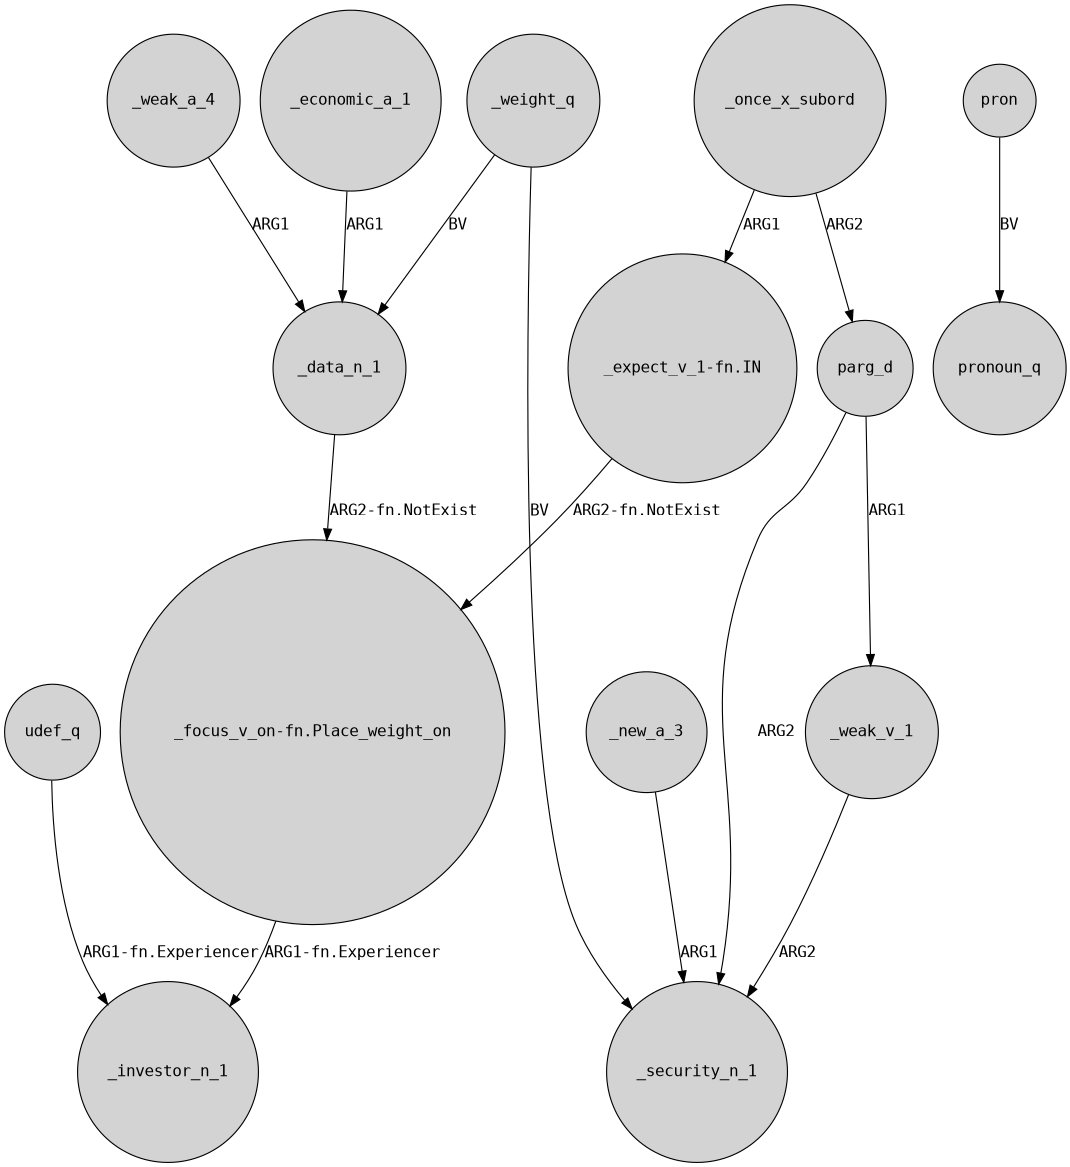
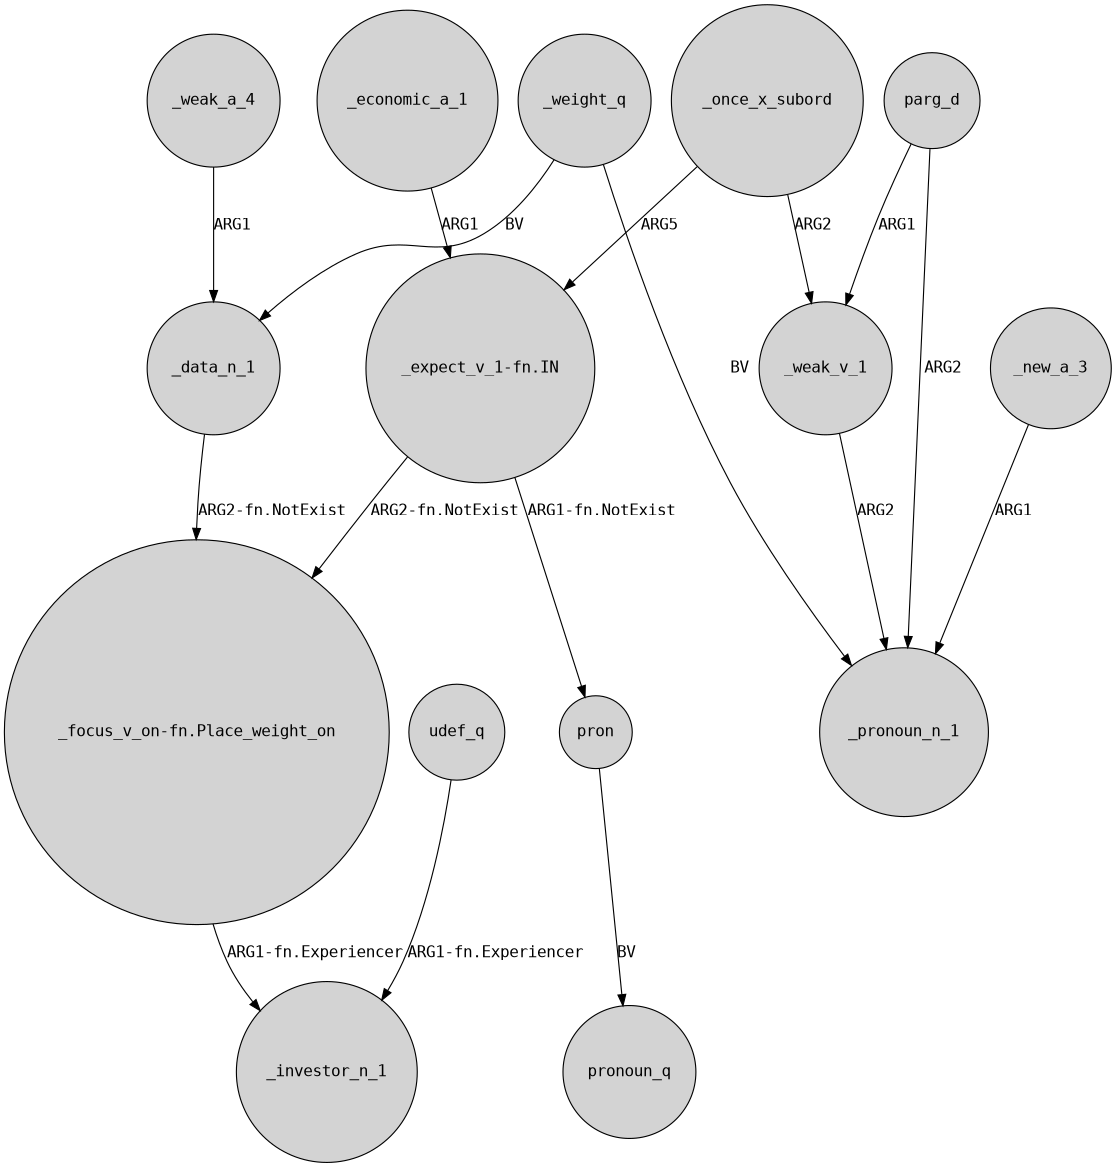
edge "_once_x_subord" -> "_expect_v_1-fn.IN": label "ARG1" -> "ARG5"
edge "_economic_a_1" -> "_data_n_1": now "_economic_a_1" -> "_expect_v_1-fn.IN"
edge "_once_x_subord" -> "parg_d": now "_once_x_subord" -> "_weak_v_1"
edge "_expect_v_1-fn.IN" -> "pron": added, label "ARG1-fn.NotExist"
node "_security_n_1": label "_security_n_1" -> "_pronoun_n_1"
